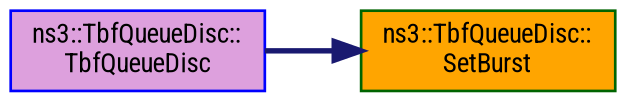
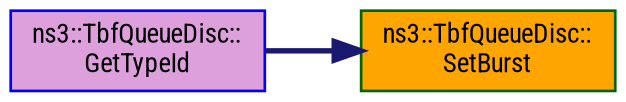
node "ns3::TbfQueueDisc:: TbfQueueDisc": label "ns3::TbfQueueDisc:: TbfQueueDisc" -> "ns3::TbfQueueDisc:: GetTypeId"
